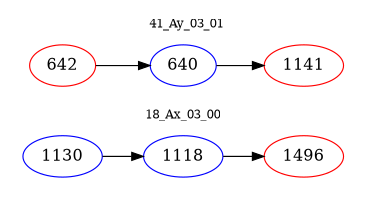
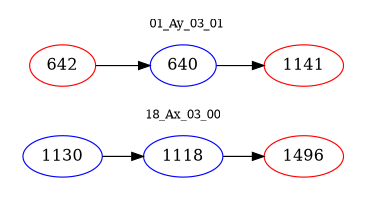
cluster "41_Ay_03_01": label "41_Ay_03_01" -> "01_Ay_03_01"
